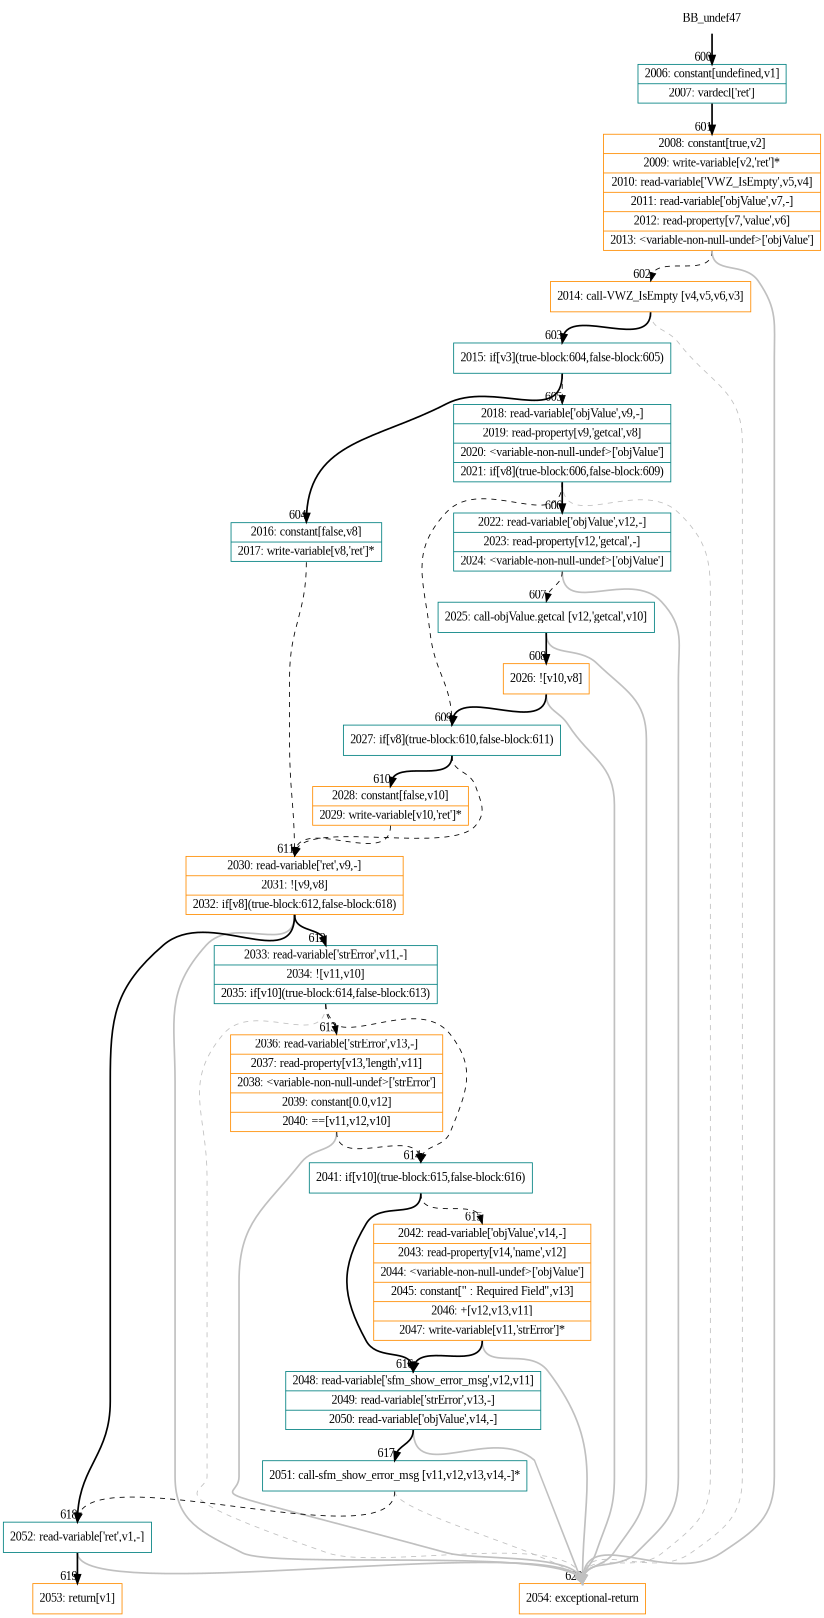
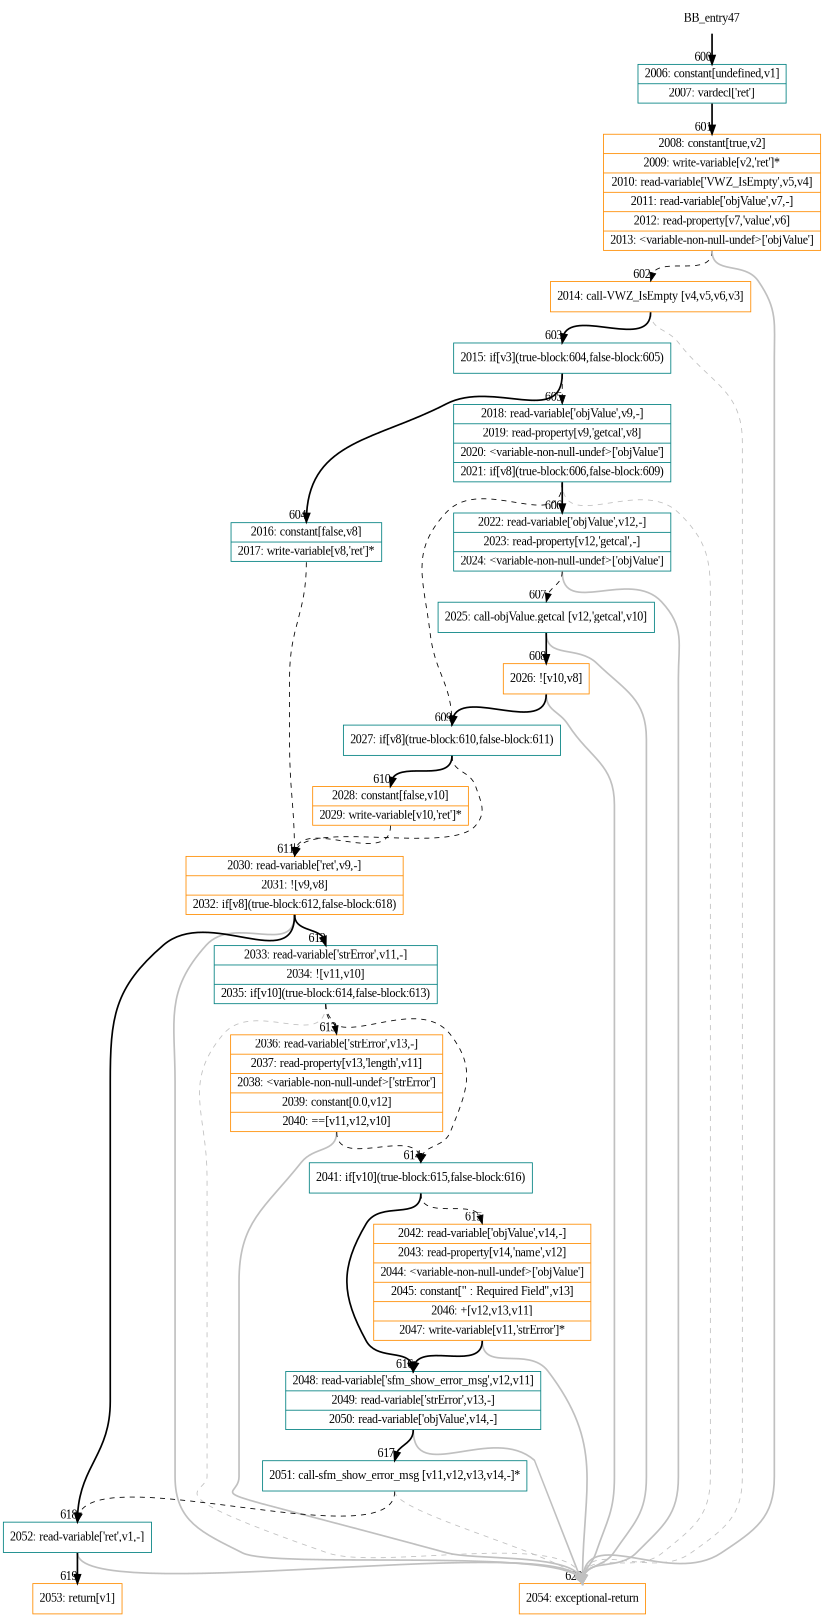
node "BB_undef47": label "BB_undef47" -> "BB_entry47"
